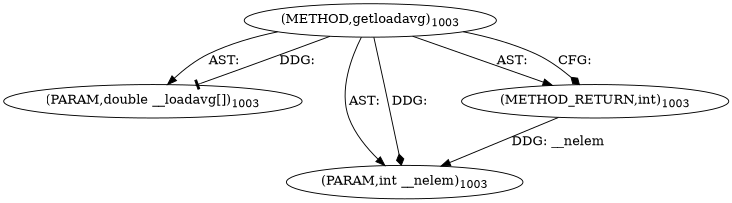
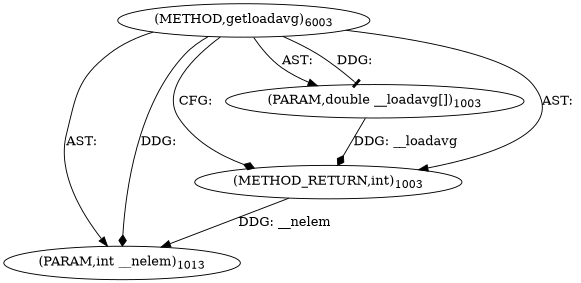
node "(METHOD,getloadavg)": text "1003" -> "6003"
edge "(PARAM,double __loadavg[])" -> "(METHOD_RETURN,int)": added, label "DDG: __loadavg"
node "(PARAM,int __nelem)": text "1003" -> "1013"
